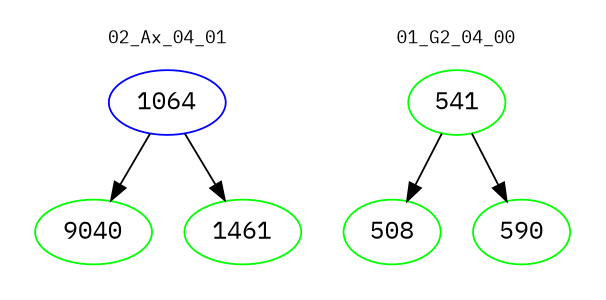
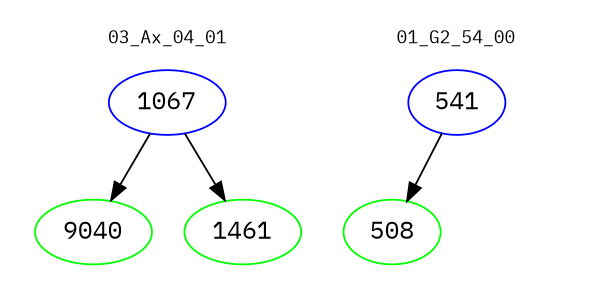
cluster "02_Ax_04_01": label "02_Ax_04_01" -> "03_Ax_04_01"
cluster "01_G2_04_00": label "01_G2_04_00" -> "01_G2_54_00"
node "1064": label "1064" -> "1067"
node "541": color green -> blue
node "590": removed
